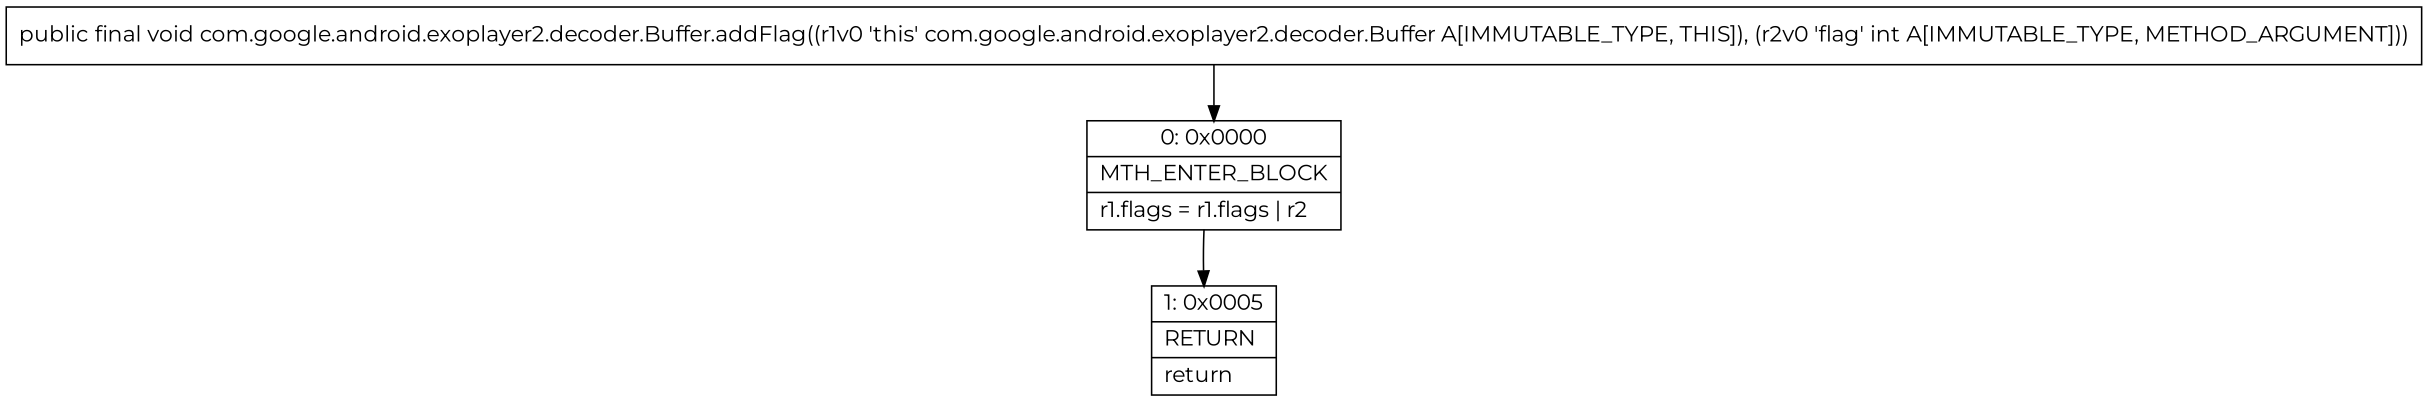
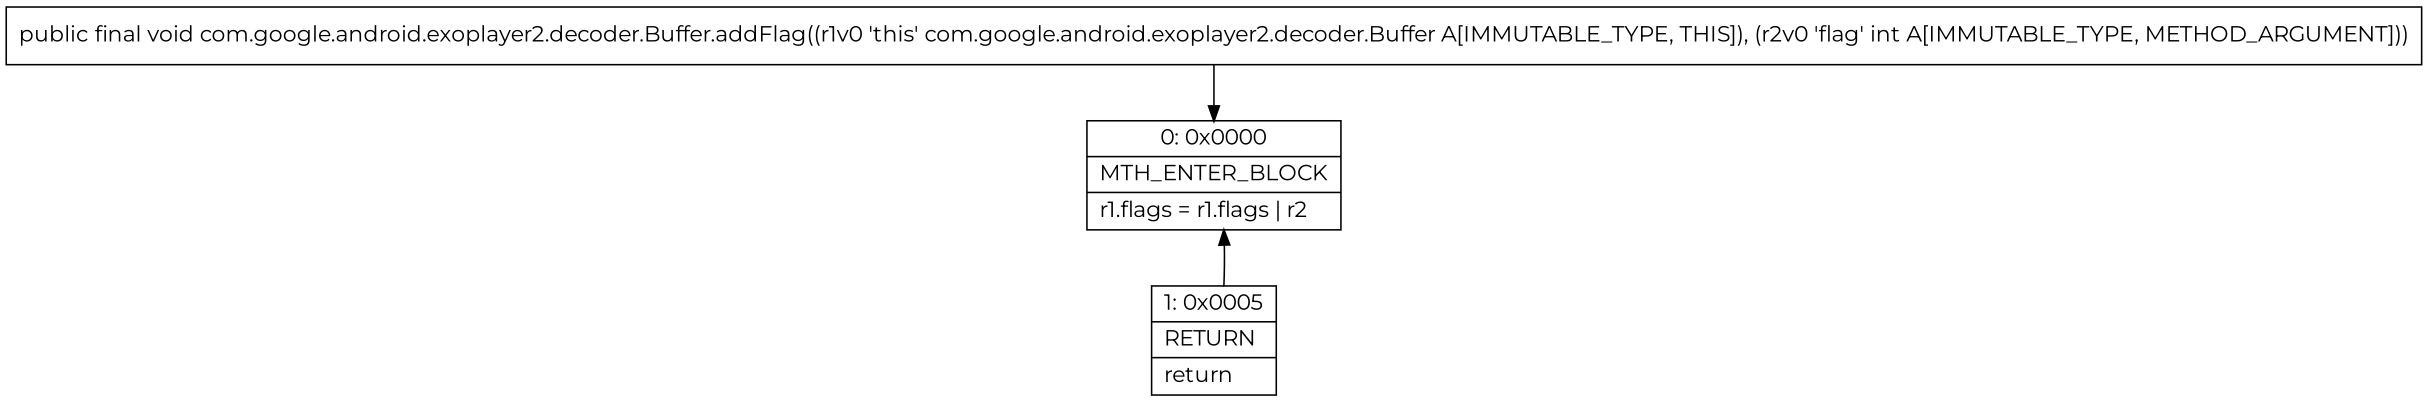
edge "0: 0x0000" -> "1: 0x0005": reversed
